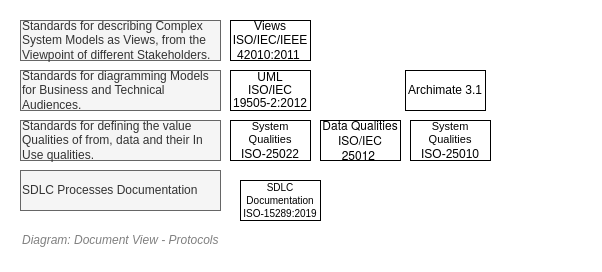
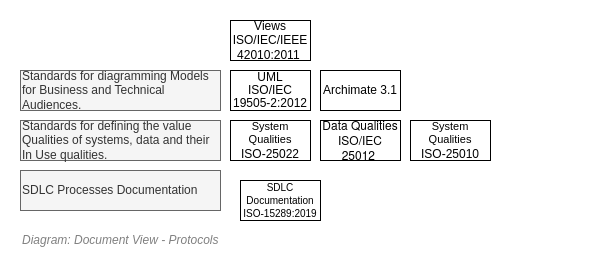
node "Standards for describing Complex System Models as Views, from the Viewpoint of different Stakeholders.": removed
node "Archimate 3.1": moved (446, 91) -> (361, 91)
node "Standards for defining the value Qualities of from, data and their In Use qualities.": label "Standards for defining the value Qualities of from, data and their In Use qualities." -> "Standards for defining the value Qualities of systems, data and their In Use qualities."
